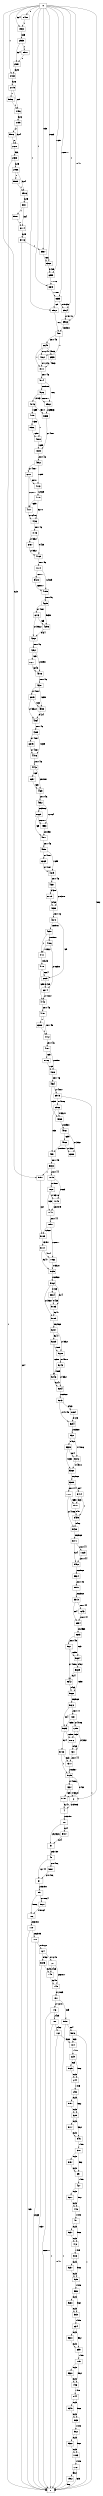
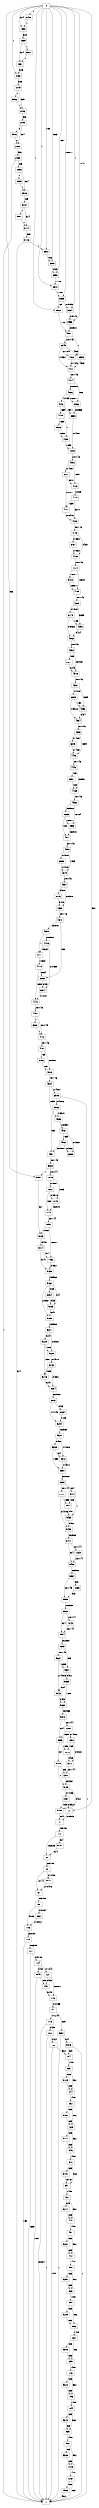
edge "6645" -> "4011": label "1" -> "273321"
node "9065": added
edge "9197" -> "391": label "823" -> "13751"
